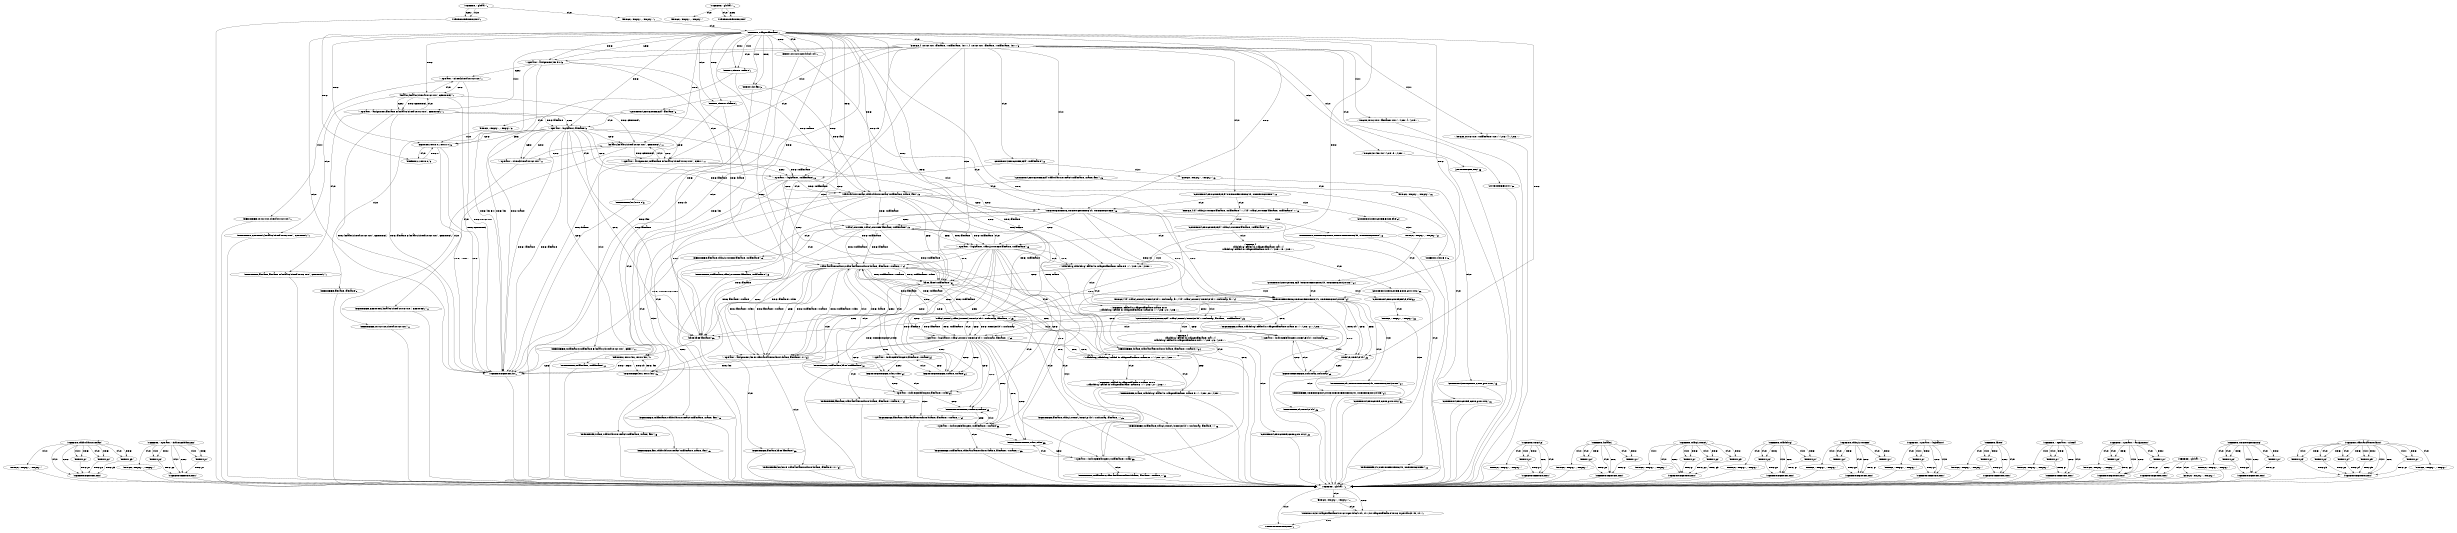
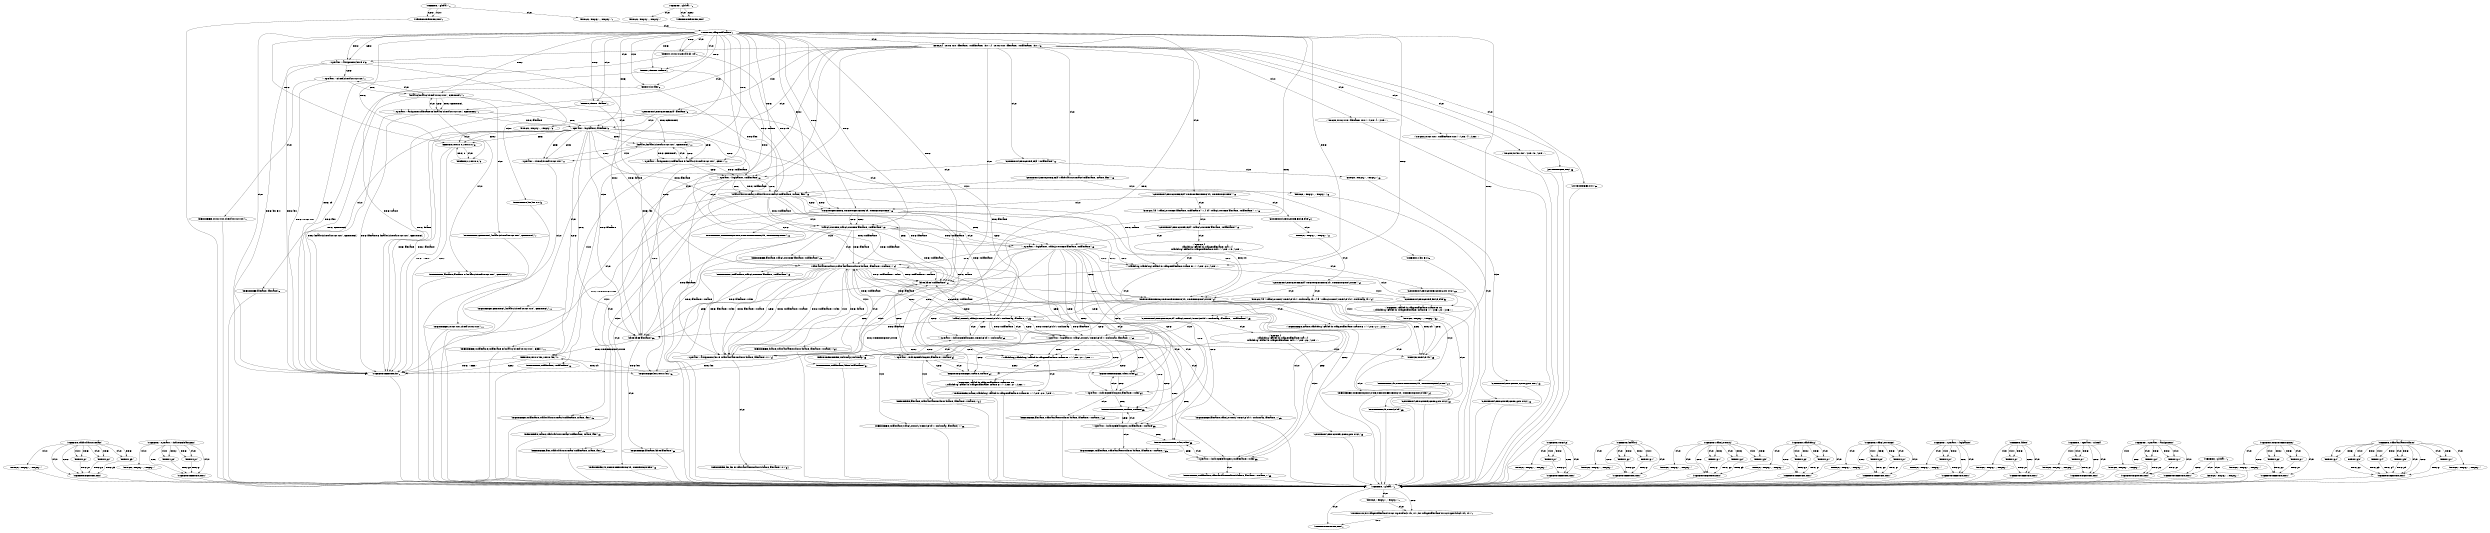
edge "(kfree,kfree(filename))" -> "(RETURN,return len;,return len;)": label "CFG: " -> "DDG: UDF_FLAG_NLS_MAP"
edge "(UDF_SB,UDF_SB(sb))" -> "(FIELD_IDENTIFIER,s_nls_map,s_nls_map)": removed, label "CFG:"
